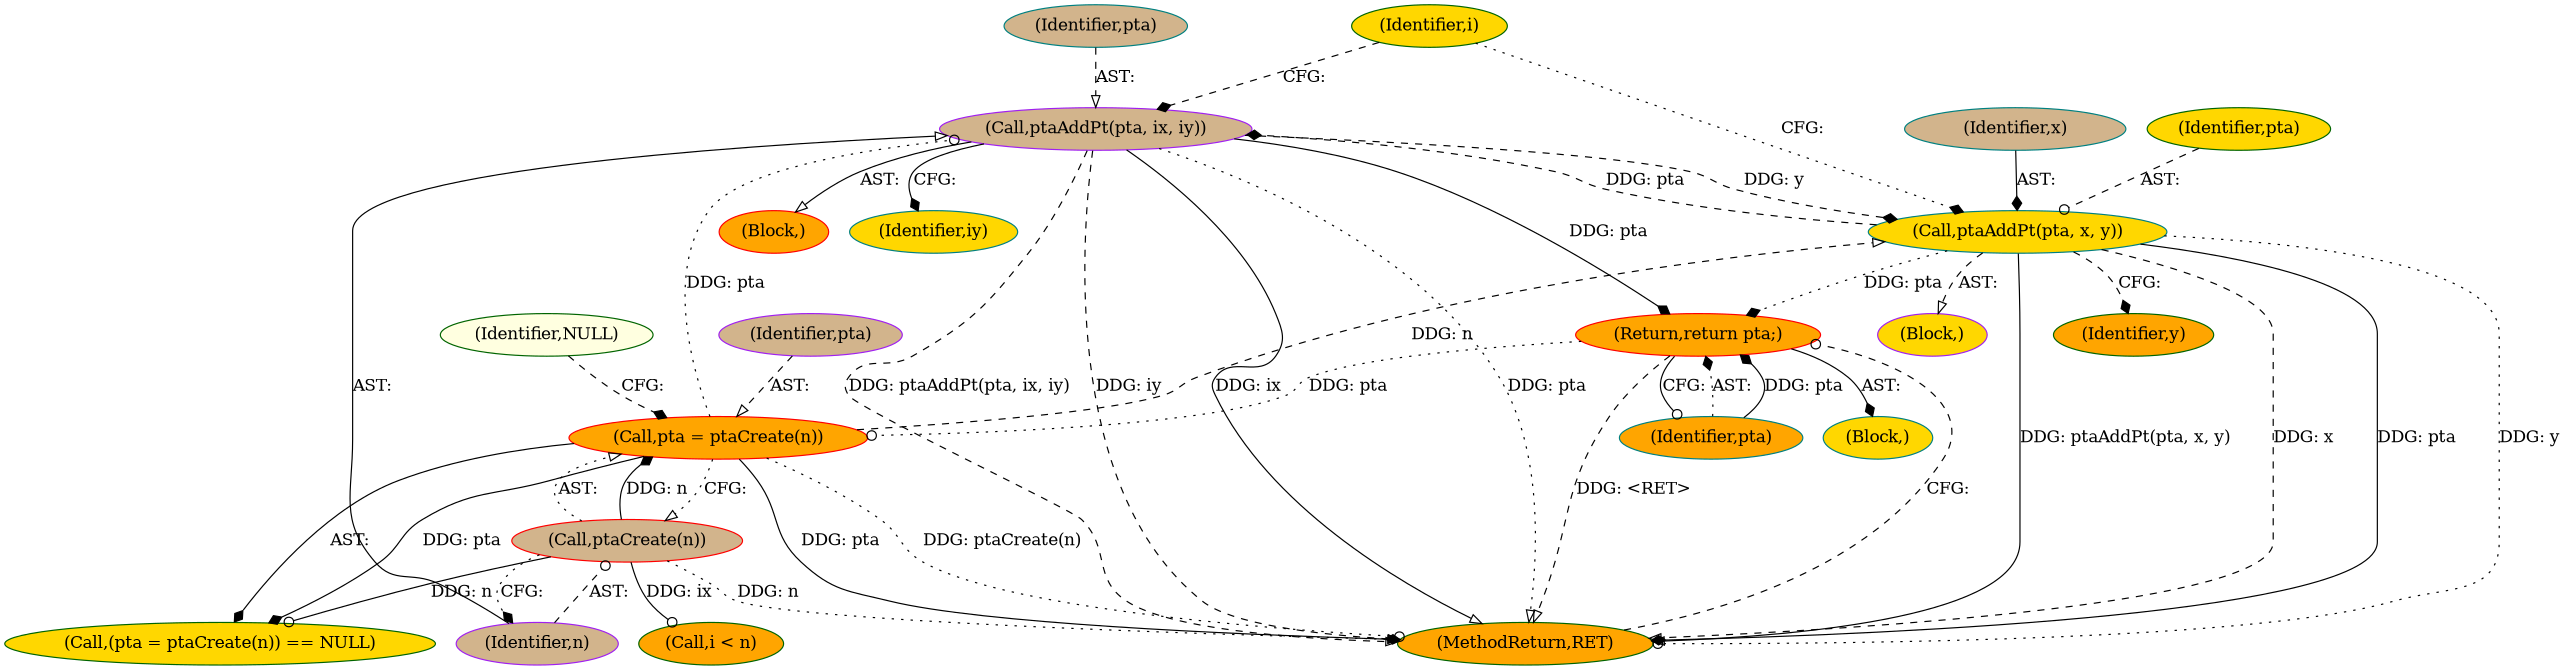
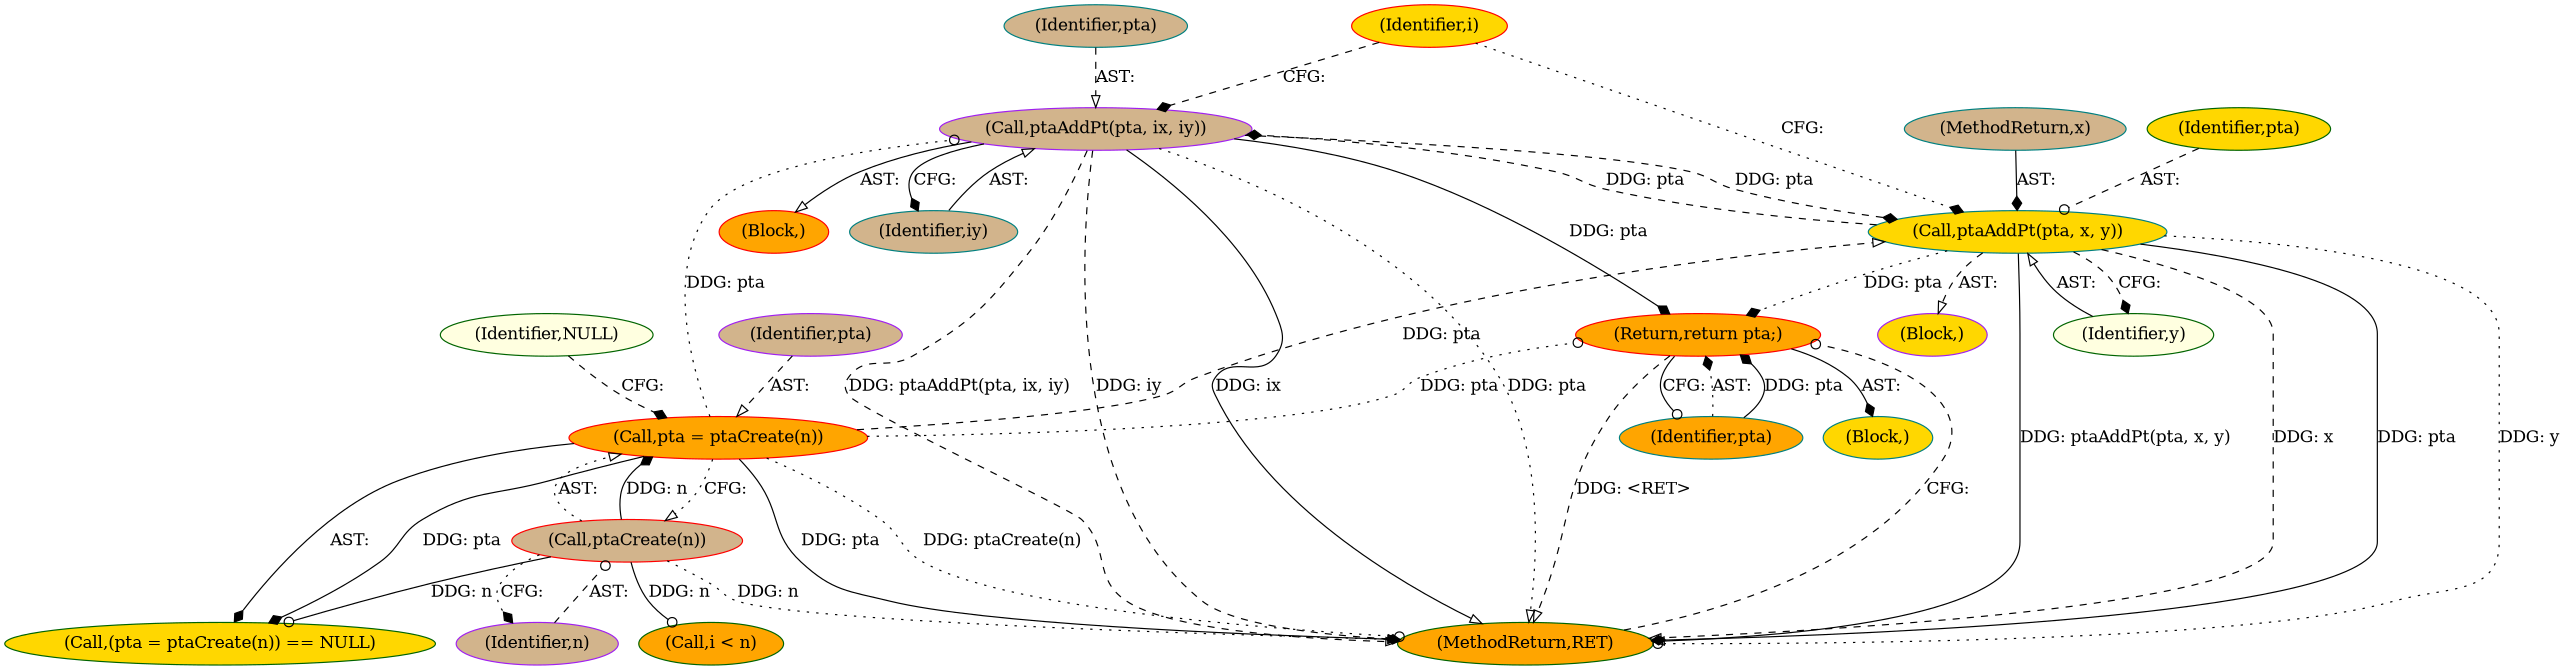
node "(Identifier,i)": color darkgreen -> red
node "(Identifier,x)": label "(Identifier,x)" -> "(MethodReturn,x)"
edge "(Call,ptaAddPt(pta, ix, iy))" -> "(Call,ptaAddPt(pta, x, y))": label "DDG: y" -> "DDG: pta"
edge "(Identifier,n)" -> "(Call,ptaAddPt(pta, ix, iy))": now "(Identifier,iy)" -> "(Call,ptaAddPt(pta, ix, iy))"
node "(Identifier,iy)": fillcolor gold -> tan
edge "(Identifier,y)" -> "(Call,ptaAddPt(pta, x, y))": added, label "AST:"
edge "(Call,pta = ptaCreate(n))" -> "(Call,ptaAddPt(pta, x, y))": label "DDG: n" -> "DDG: pta"
node "(Identifier,y)": fillcolor orange -> lightyellow
edge "(Return,return pta;)" -> "(Call,pta = ptaCreate(n))": reversed
edge "(Call,ptaCreate(n))" -> "(Call,i < n)": label "DDG: ix" -> "DDG: n"
